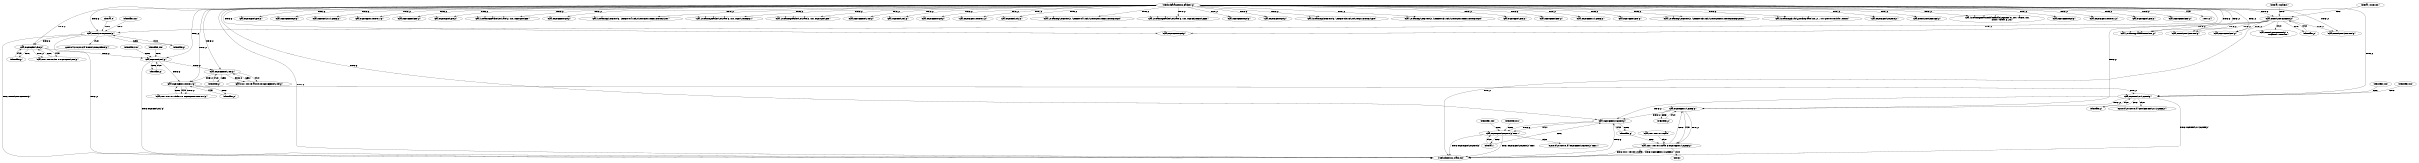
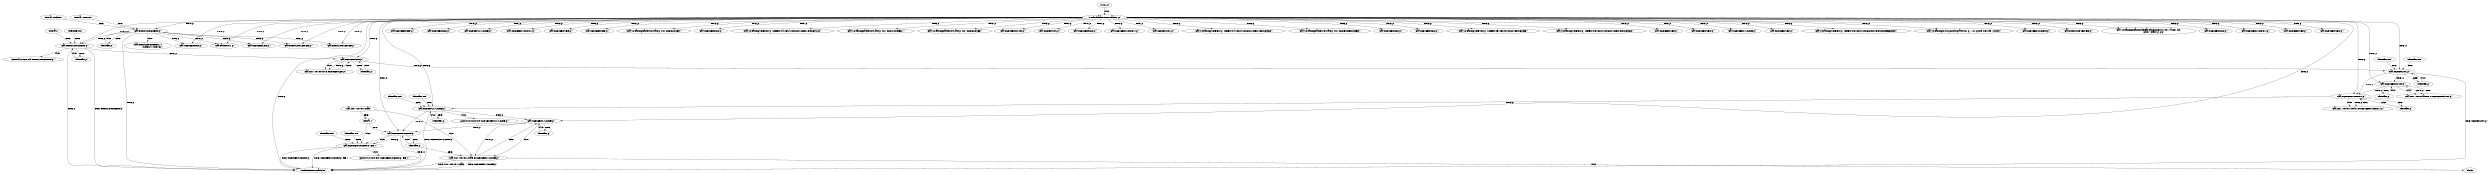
edge "(MethodParameterIn,Packet *p)" -> "1000124": reversed
node "(Call,StreamTcpValidateRst(ssn, p))": label "(Call,StreamTcpValidateRst(ssn, p))" -> "(Call,Packet(ssn, p))"
edge "(Call,TCP_GET_SACKOK(p) == 1)" -> "(Literal,1)": now "(Call,ssn->server.wscale)" -> "(Literal,1)"
